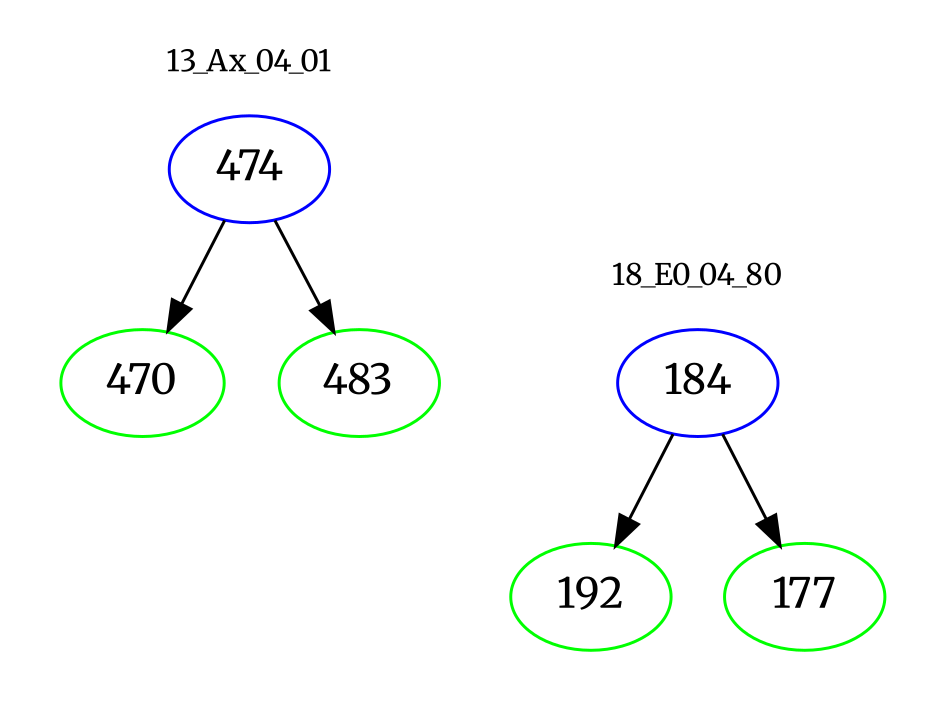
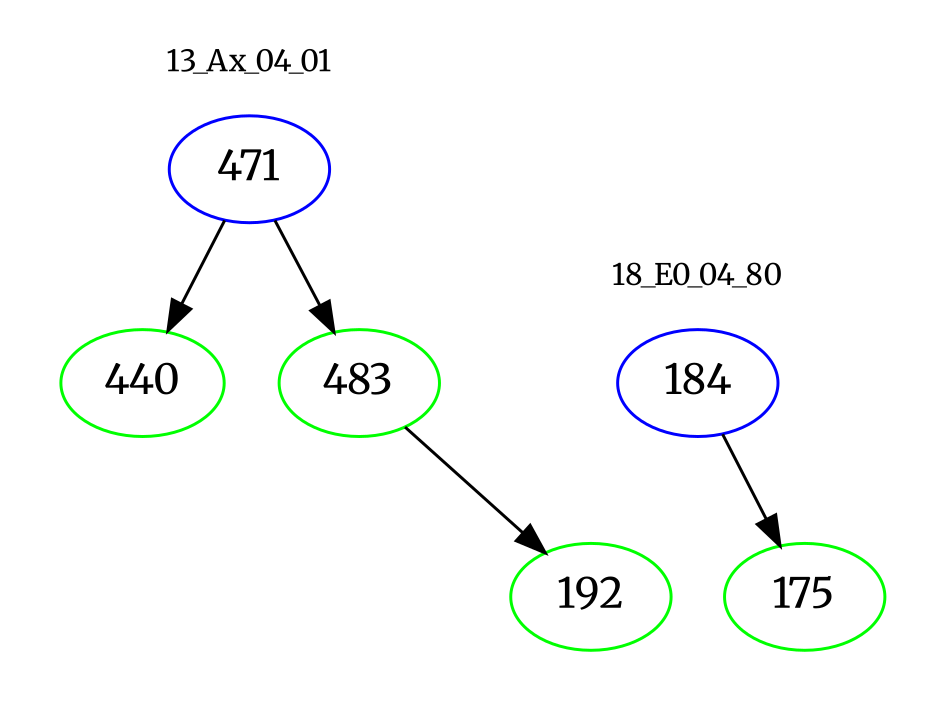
node "474": label "474" -> "471"
node "470": label "470" -> "440"
edge "184" -> "192": now "483" -> "192"
node "177": label "177" -> "175"
